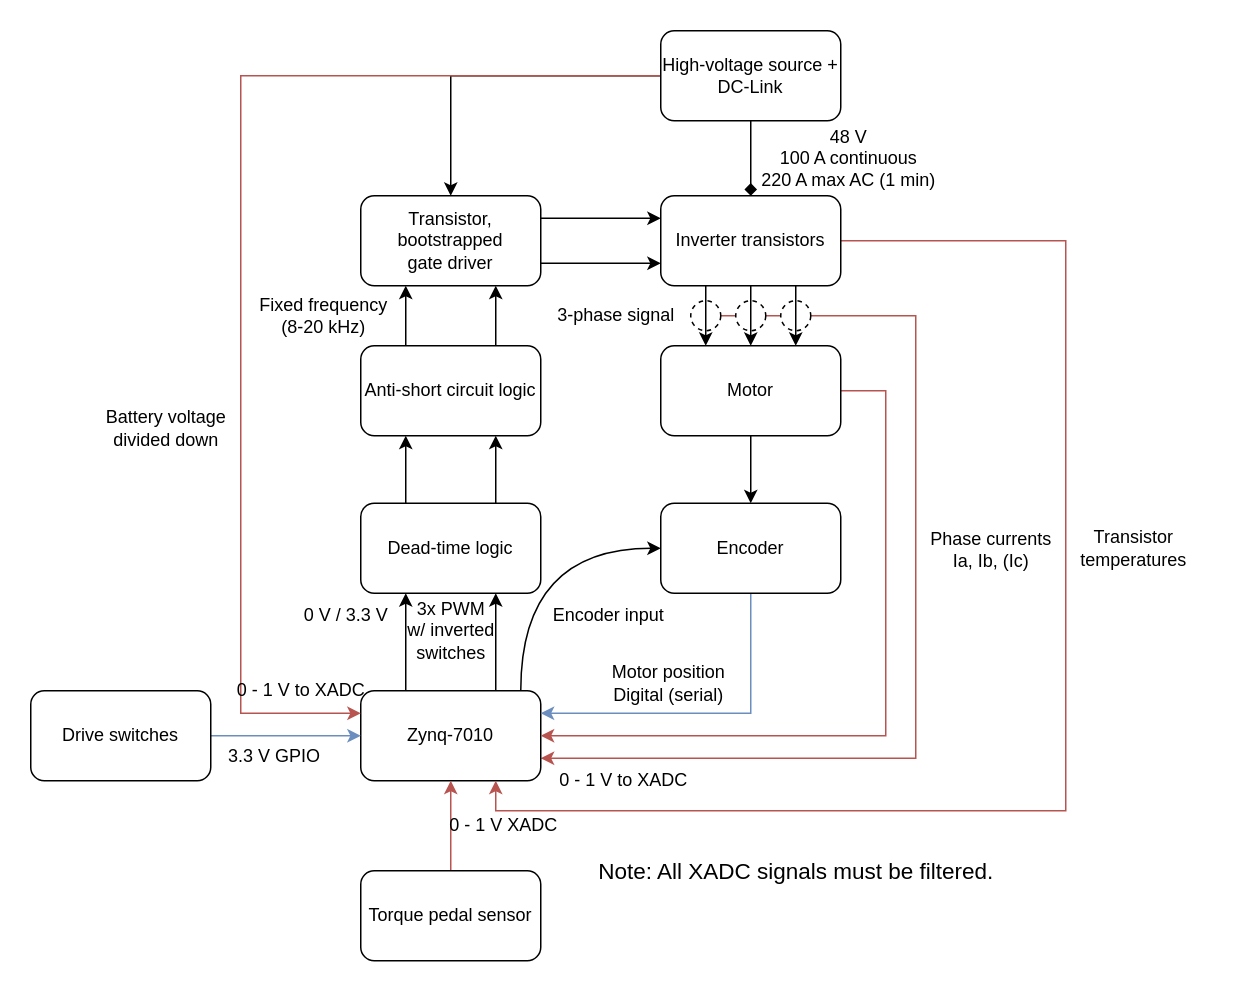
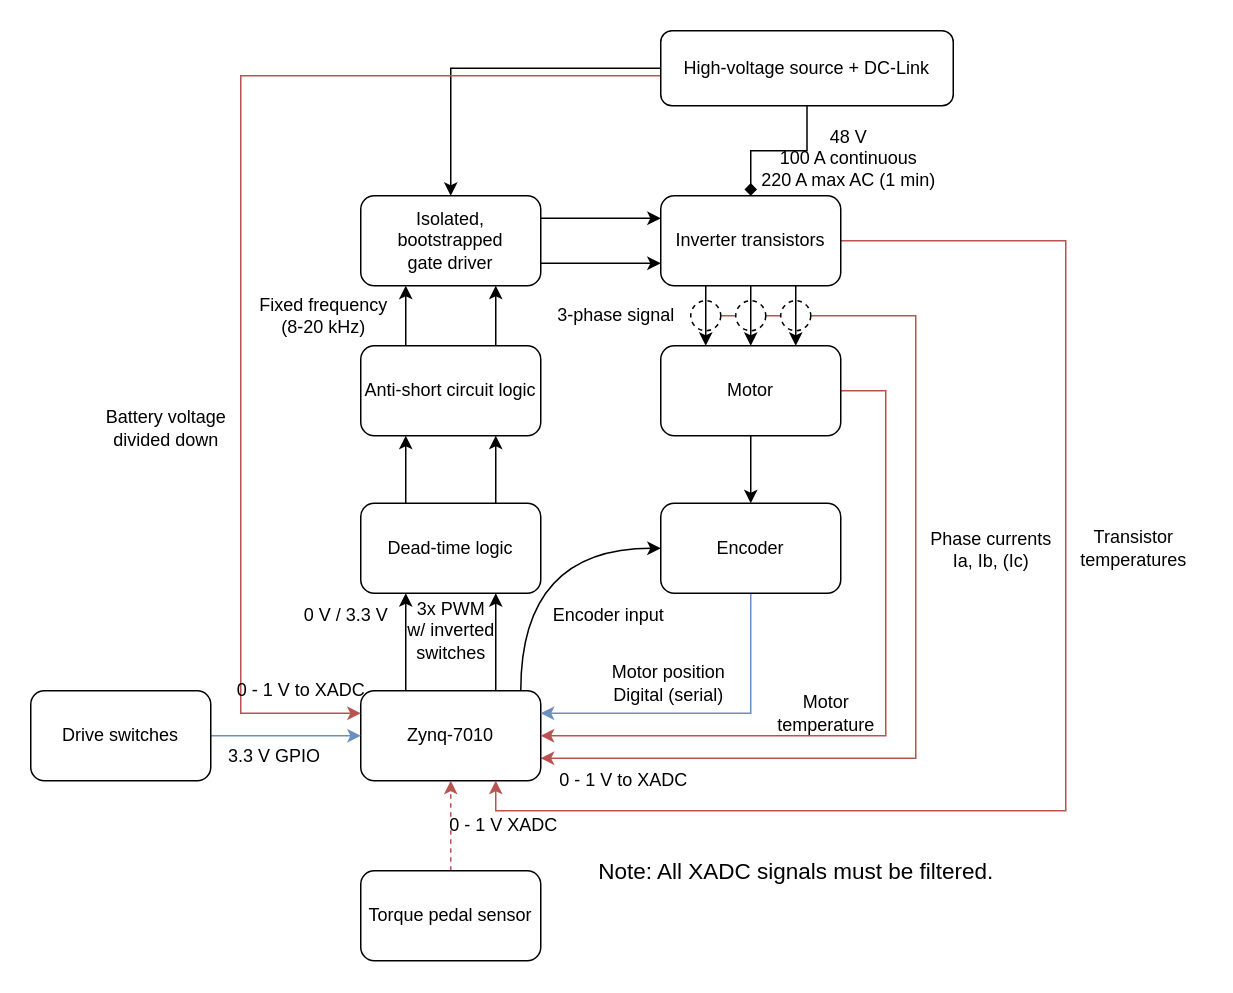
node "High-voltage source + DC-Link": size 180x90 -> 293x75
node "Transistor, bootstrapped gate driver": label "Transistor, bootstrapped gate driver" -> "Isolated, bootstrapped gate driver"
node "Motor temperature": added
edge "Torque pedal sensor" -> "Zynq-7010": style solid -> dashed
